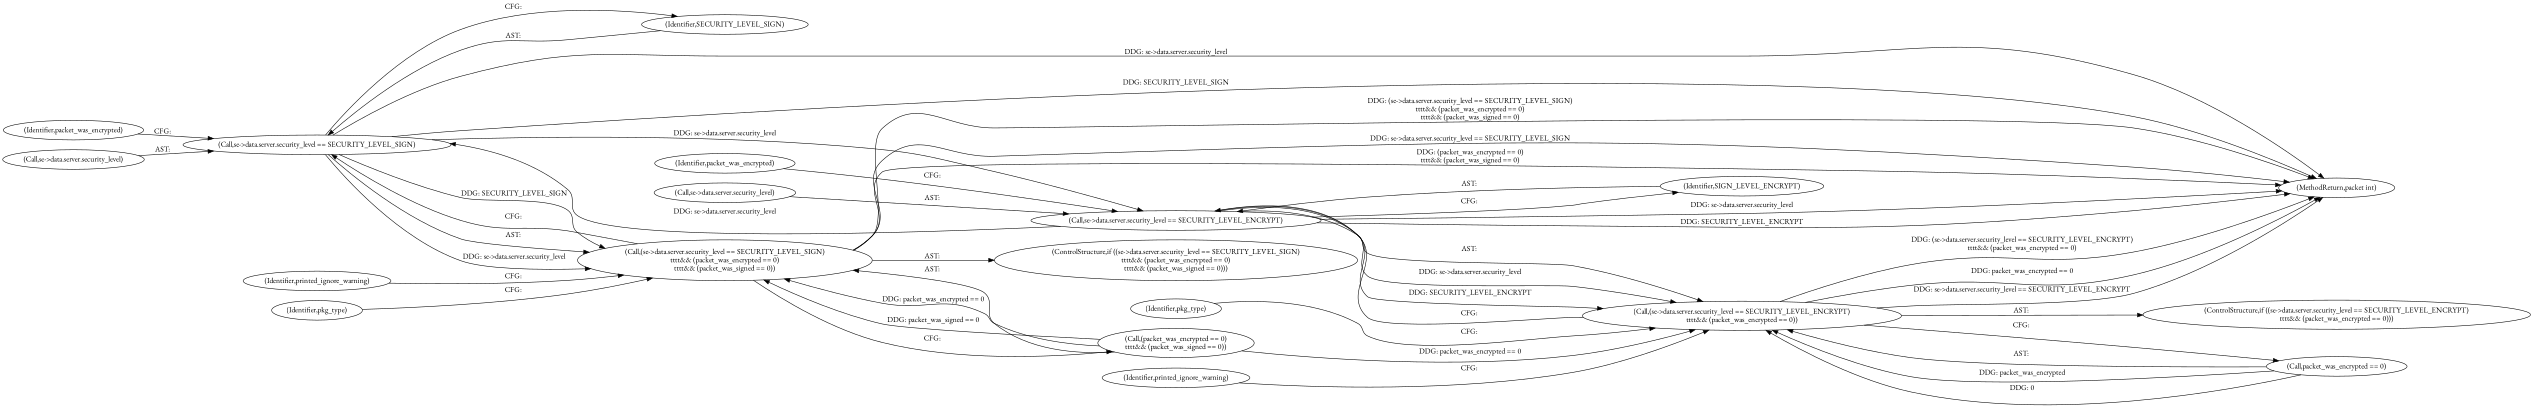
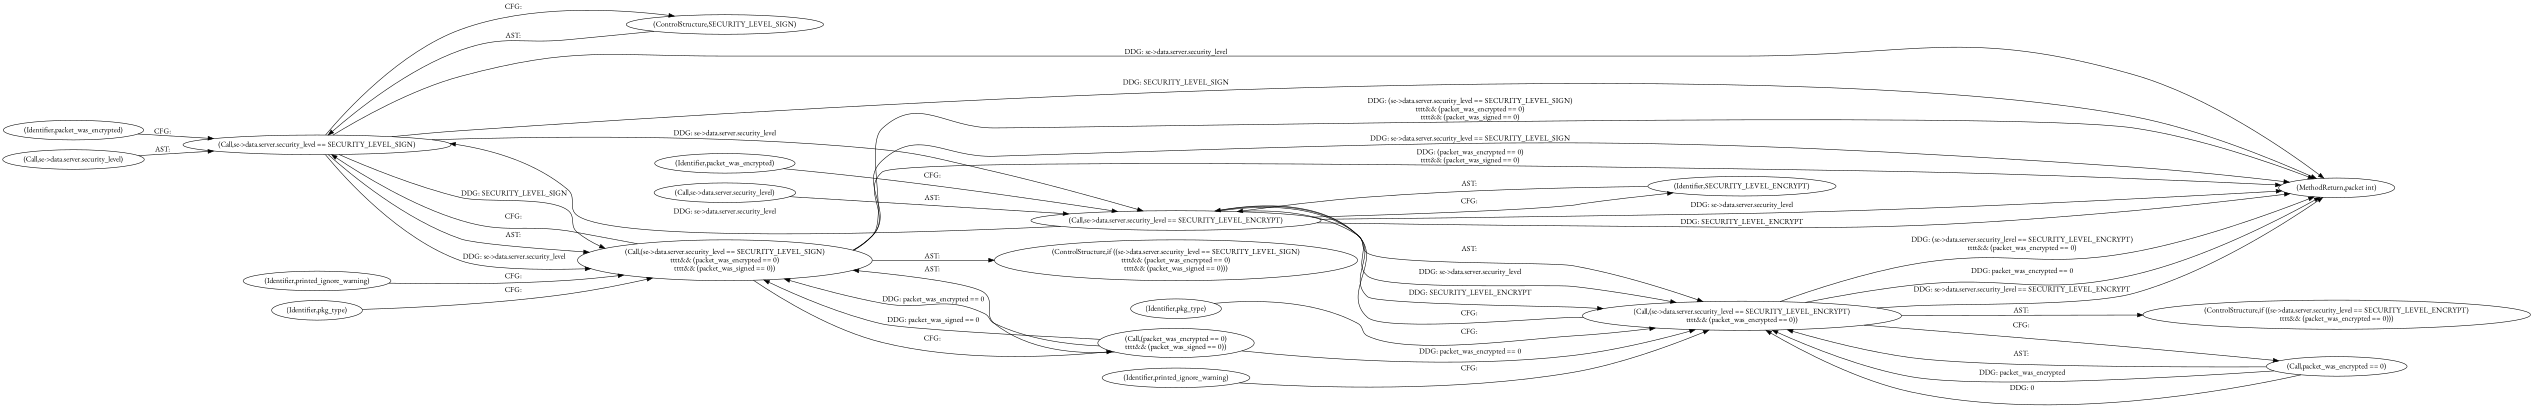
node "(Identifier,SECURITY_LEVEL_SIGN)": label "(Identifier,SECURITY_LEVEL_SIGN)" -> "(ControlStructure,SECURITY_LEVEL_SIGN)"
node "(Identifier,SIGN_LEVEL_ENCRYPT)": label "(Identifier,SIGN_LEVEL_ENCRYPT)" -> "(Identifier,SECURITY_LEVEL_ENCRYPT)"
